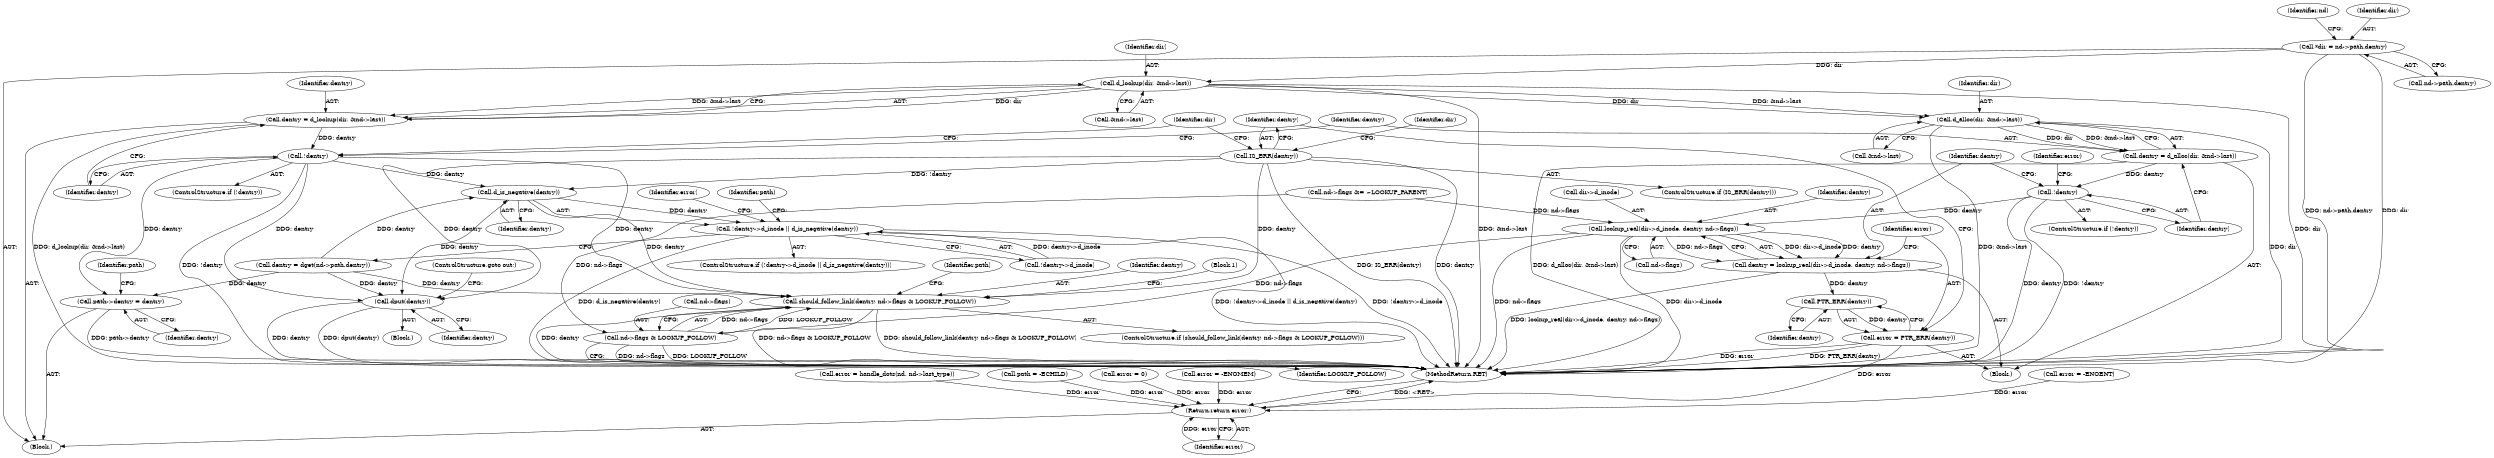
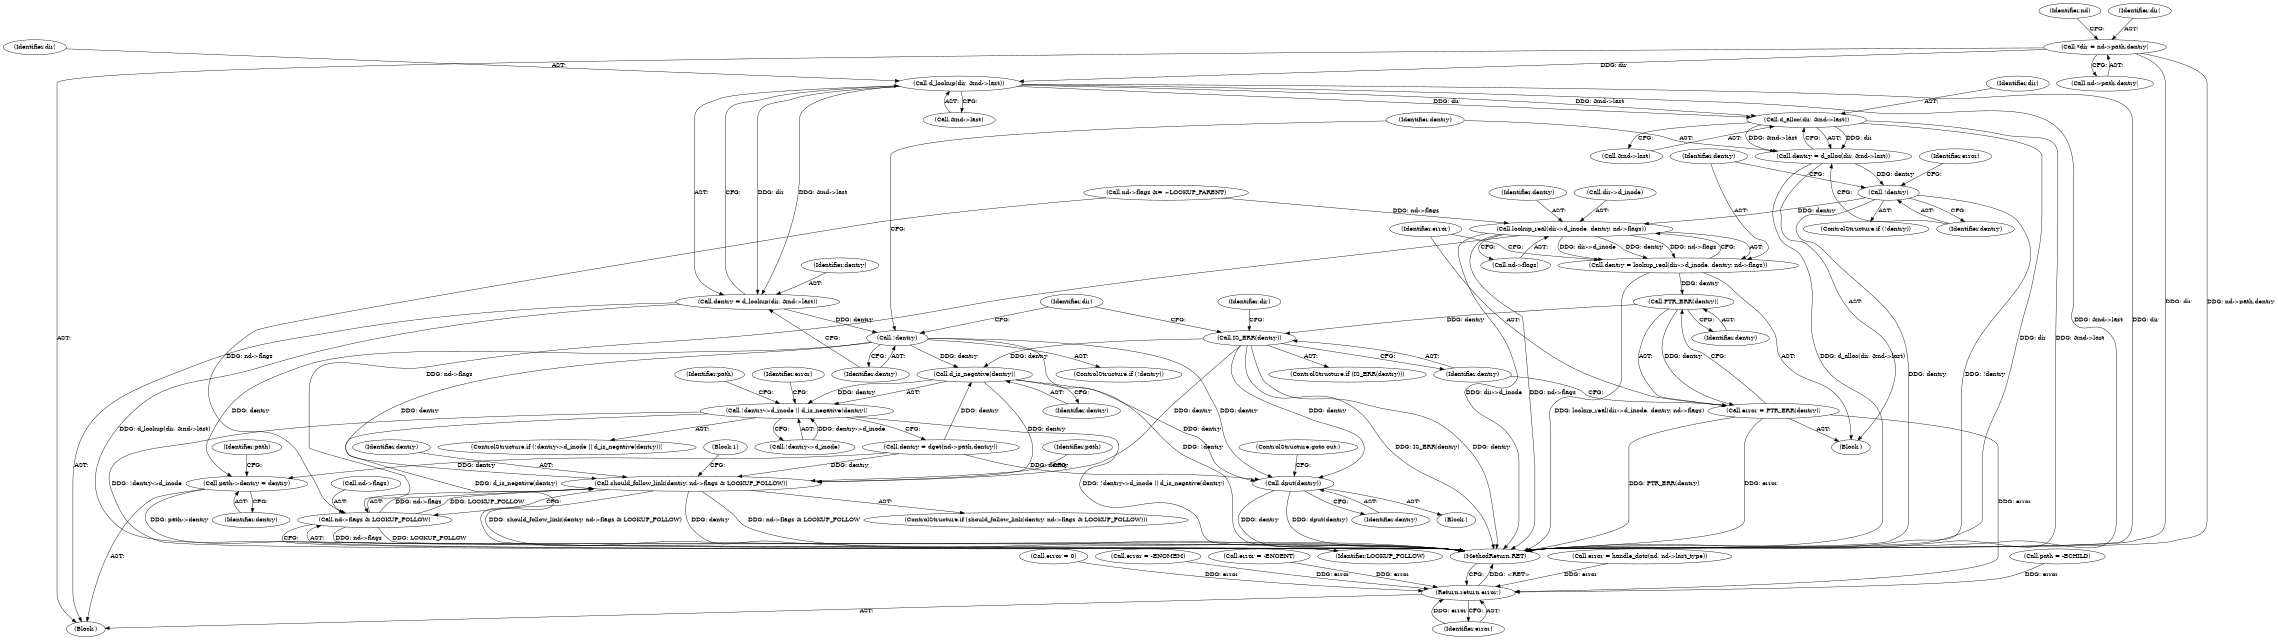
edge "(Call,IS_ERR(dentry))" -> "(Call,d_is_negative(dentry))": label "DDG: !dentry" -> "DDG: dentry"
edge "(Call,PTR_ERR(dentry))" -> "(Call,IS_ERR(dentry))": added, label "DDG: dentry"
edge "(Identifier,LOOKUP_FOLLOW)" -> "(Call,nd->flags & LOOKUP_FOLLOW)": added, label "AST:"
